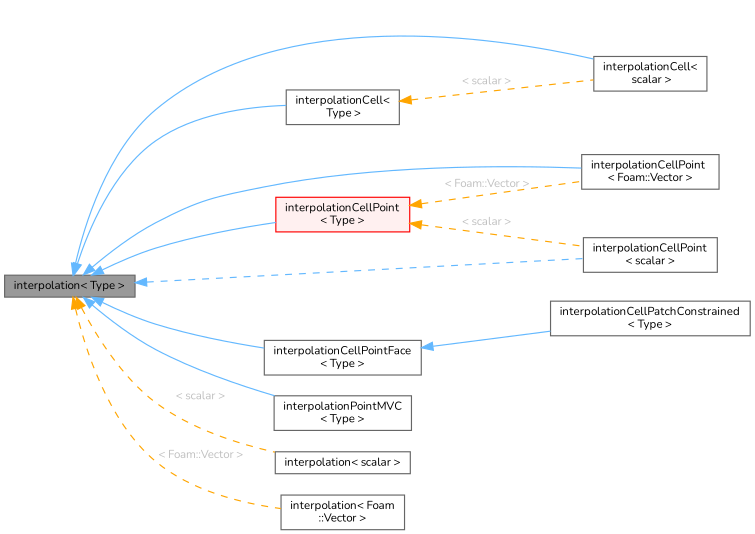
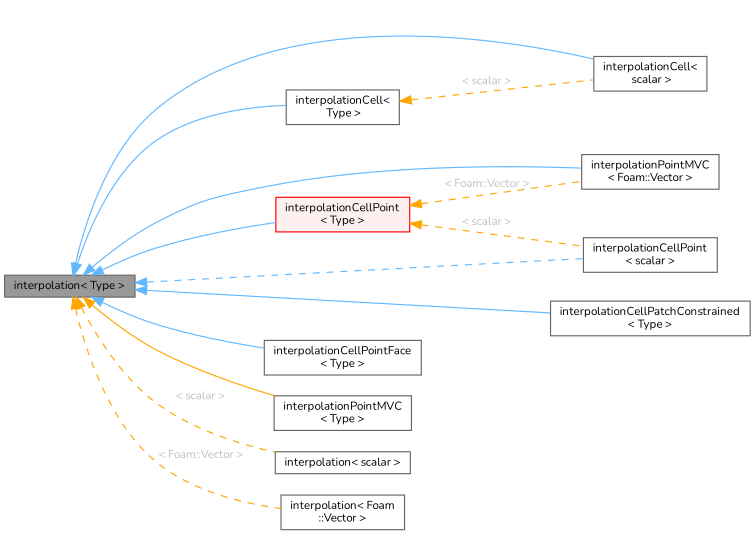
node "interpolationCellPoint < Foam::Vector >": label "interpolationCellPoint < Foam::Vector >" -> "interpolationPointMVC < Foam::Vector >"
edge "interpolationCellPatchConstrained < Type >" -> "interpolationCellPointFace < Type >": now "interpolationCellPatchConstrained < Type >" -> "interpolation< Type >"
edge "interpolationPointMVC < Type >" -> "interpolation< Type >": color steelblue1 -> orange
